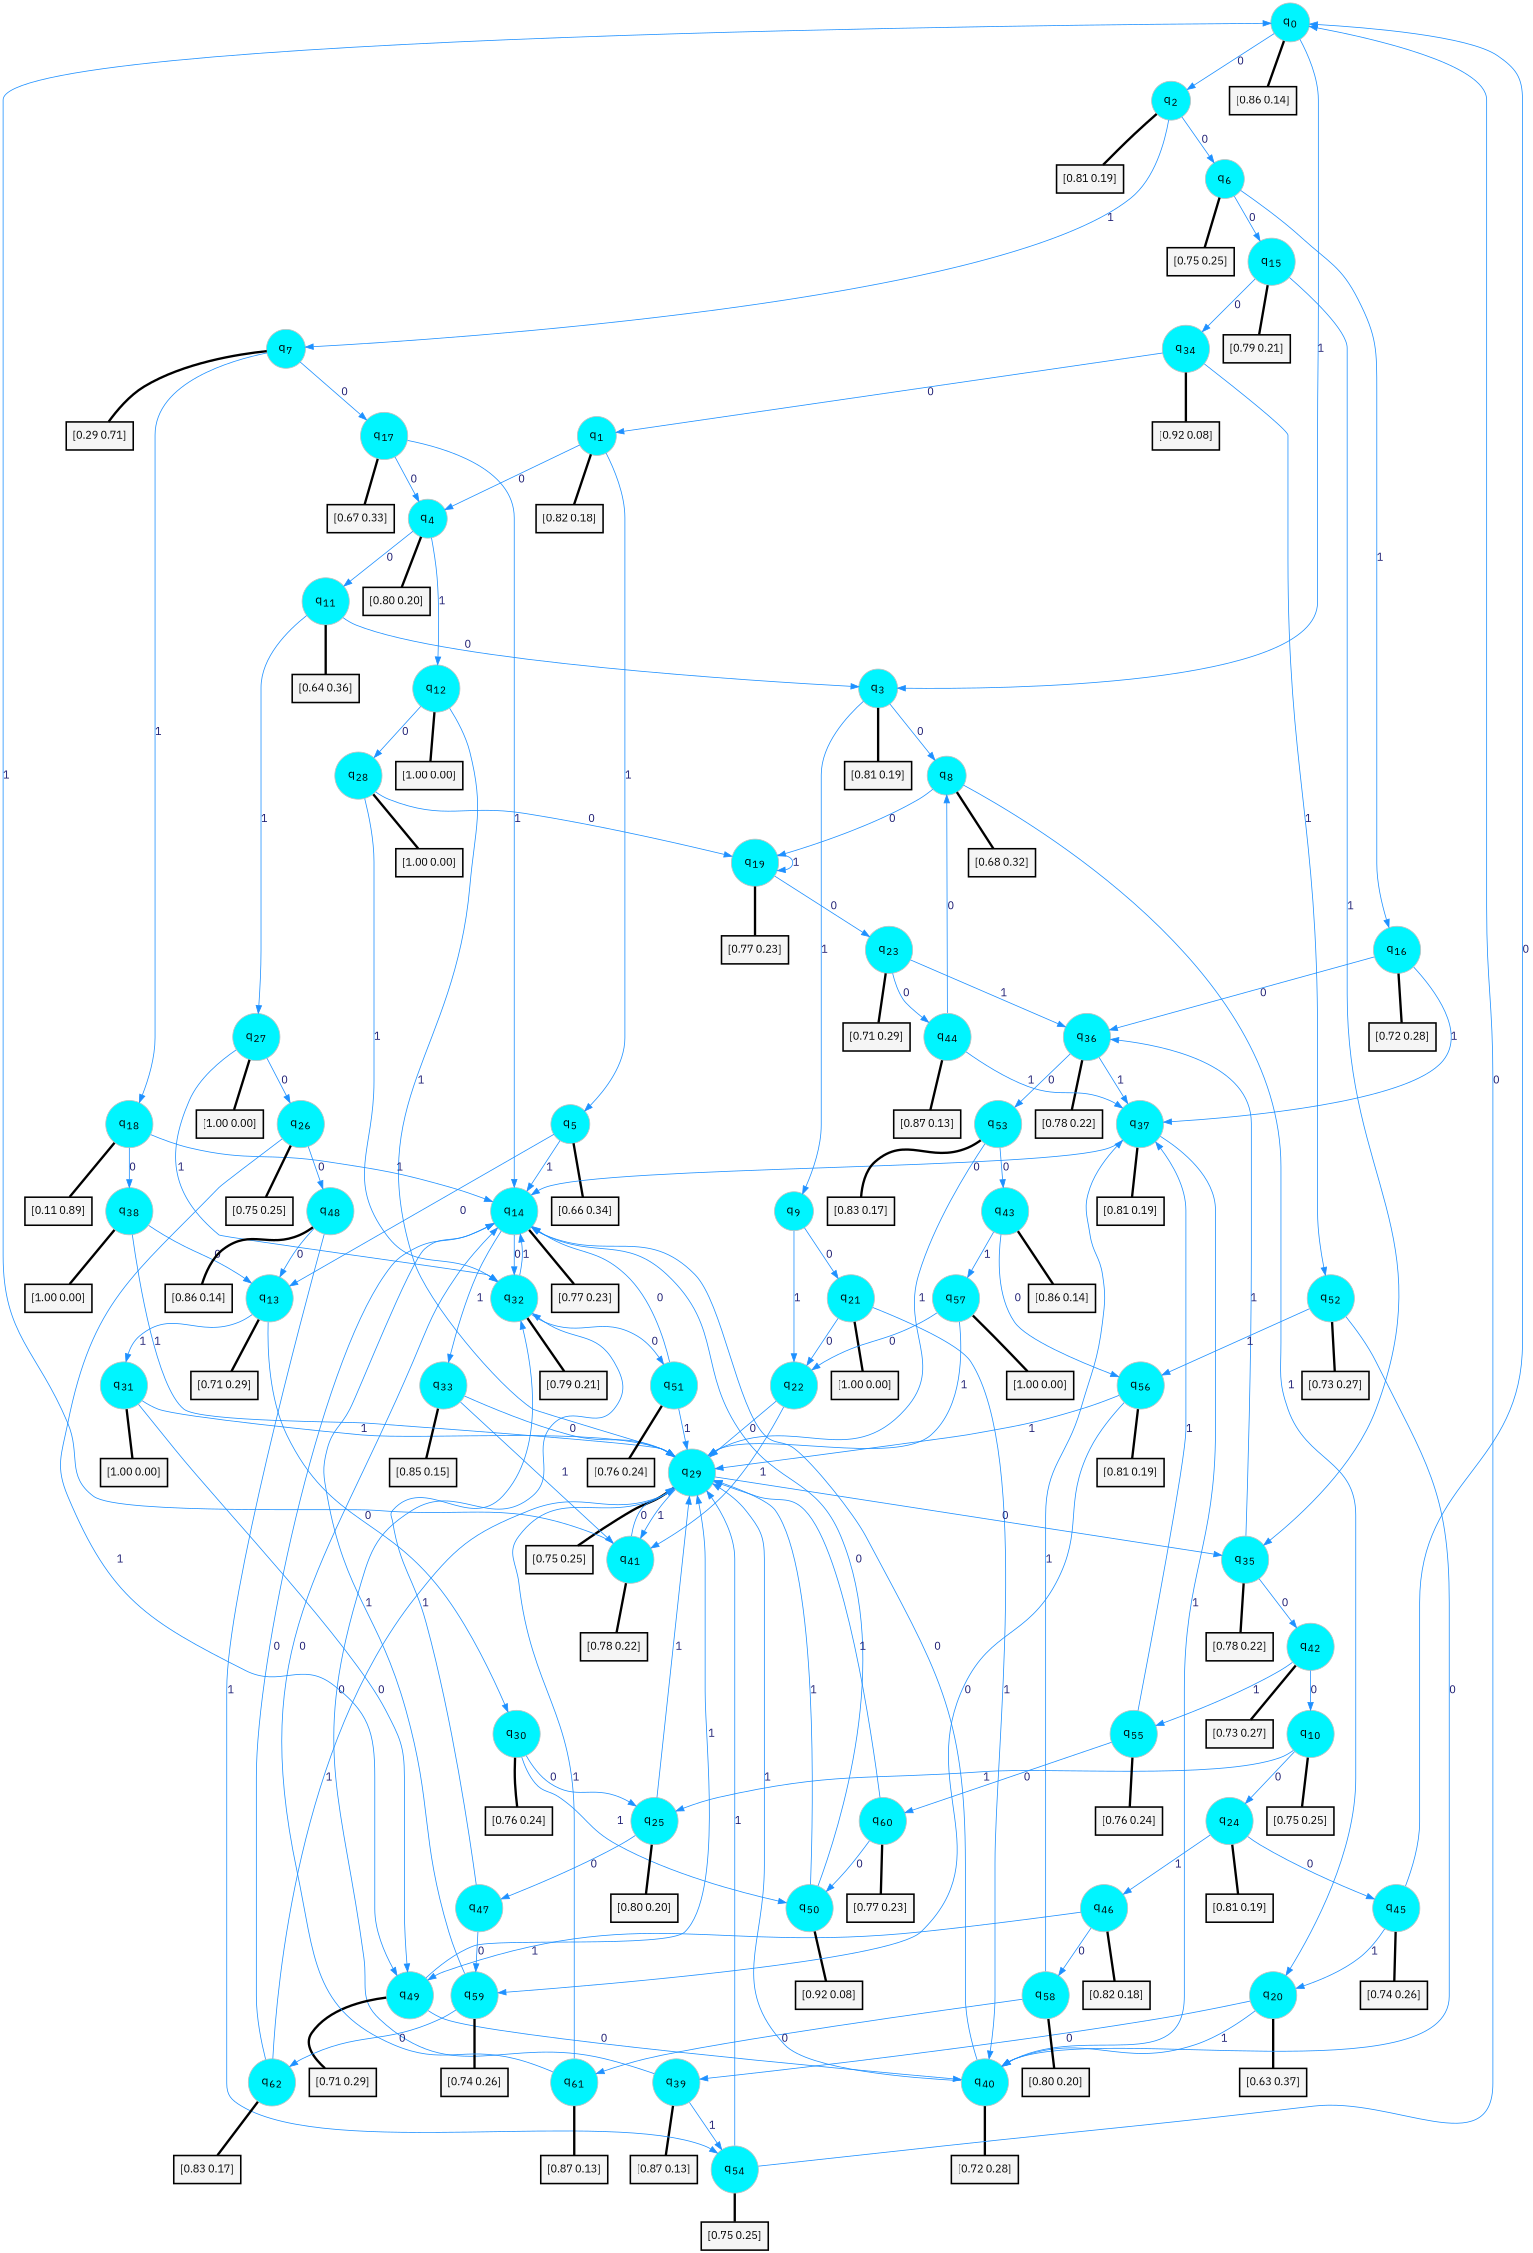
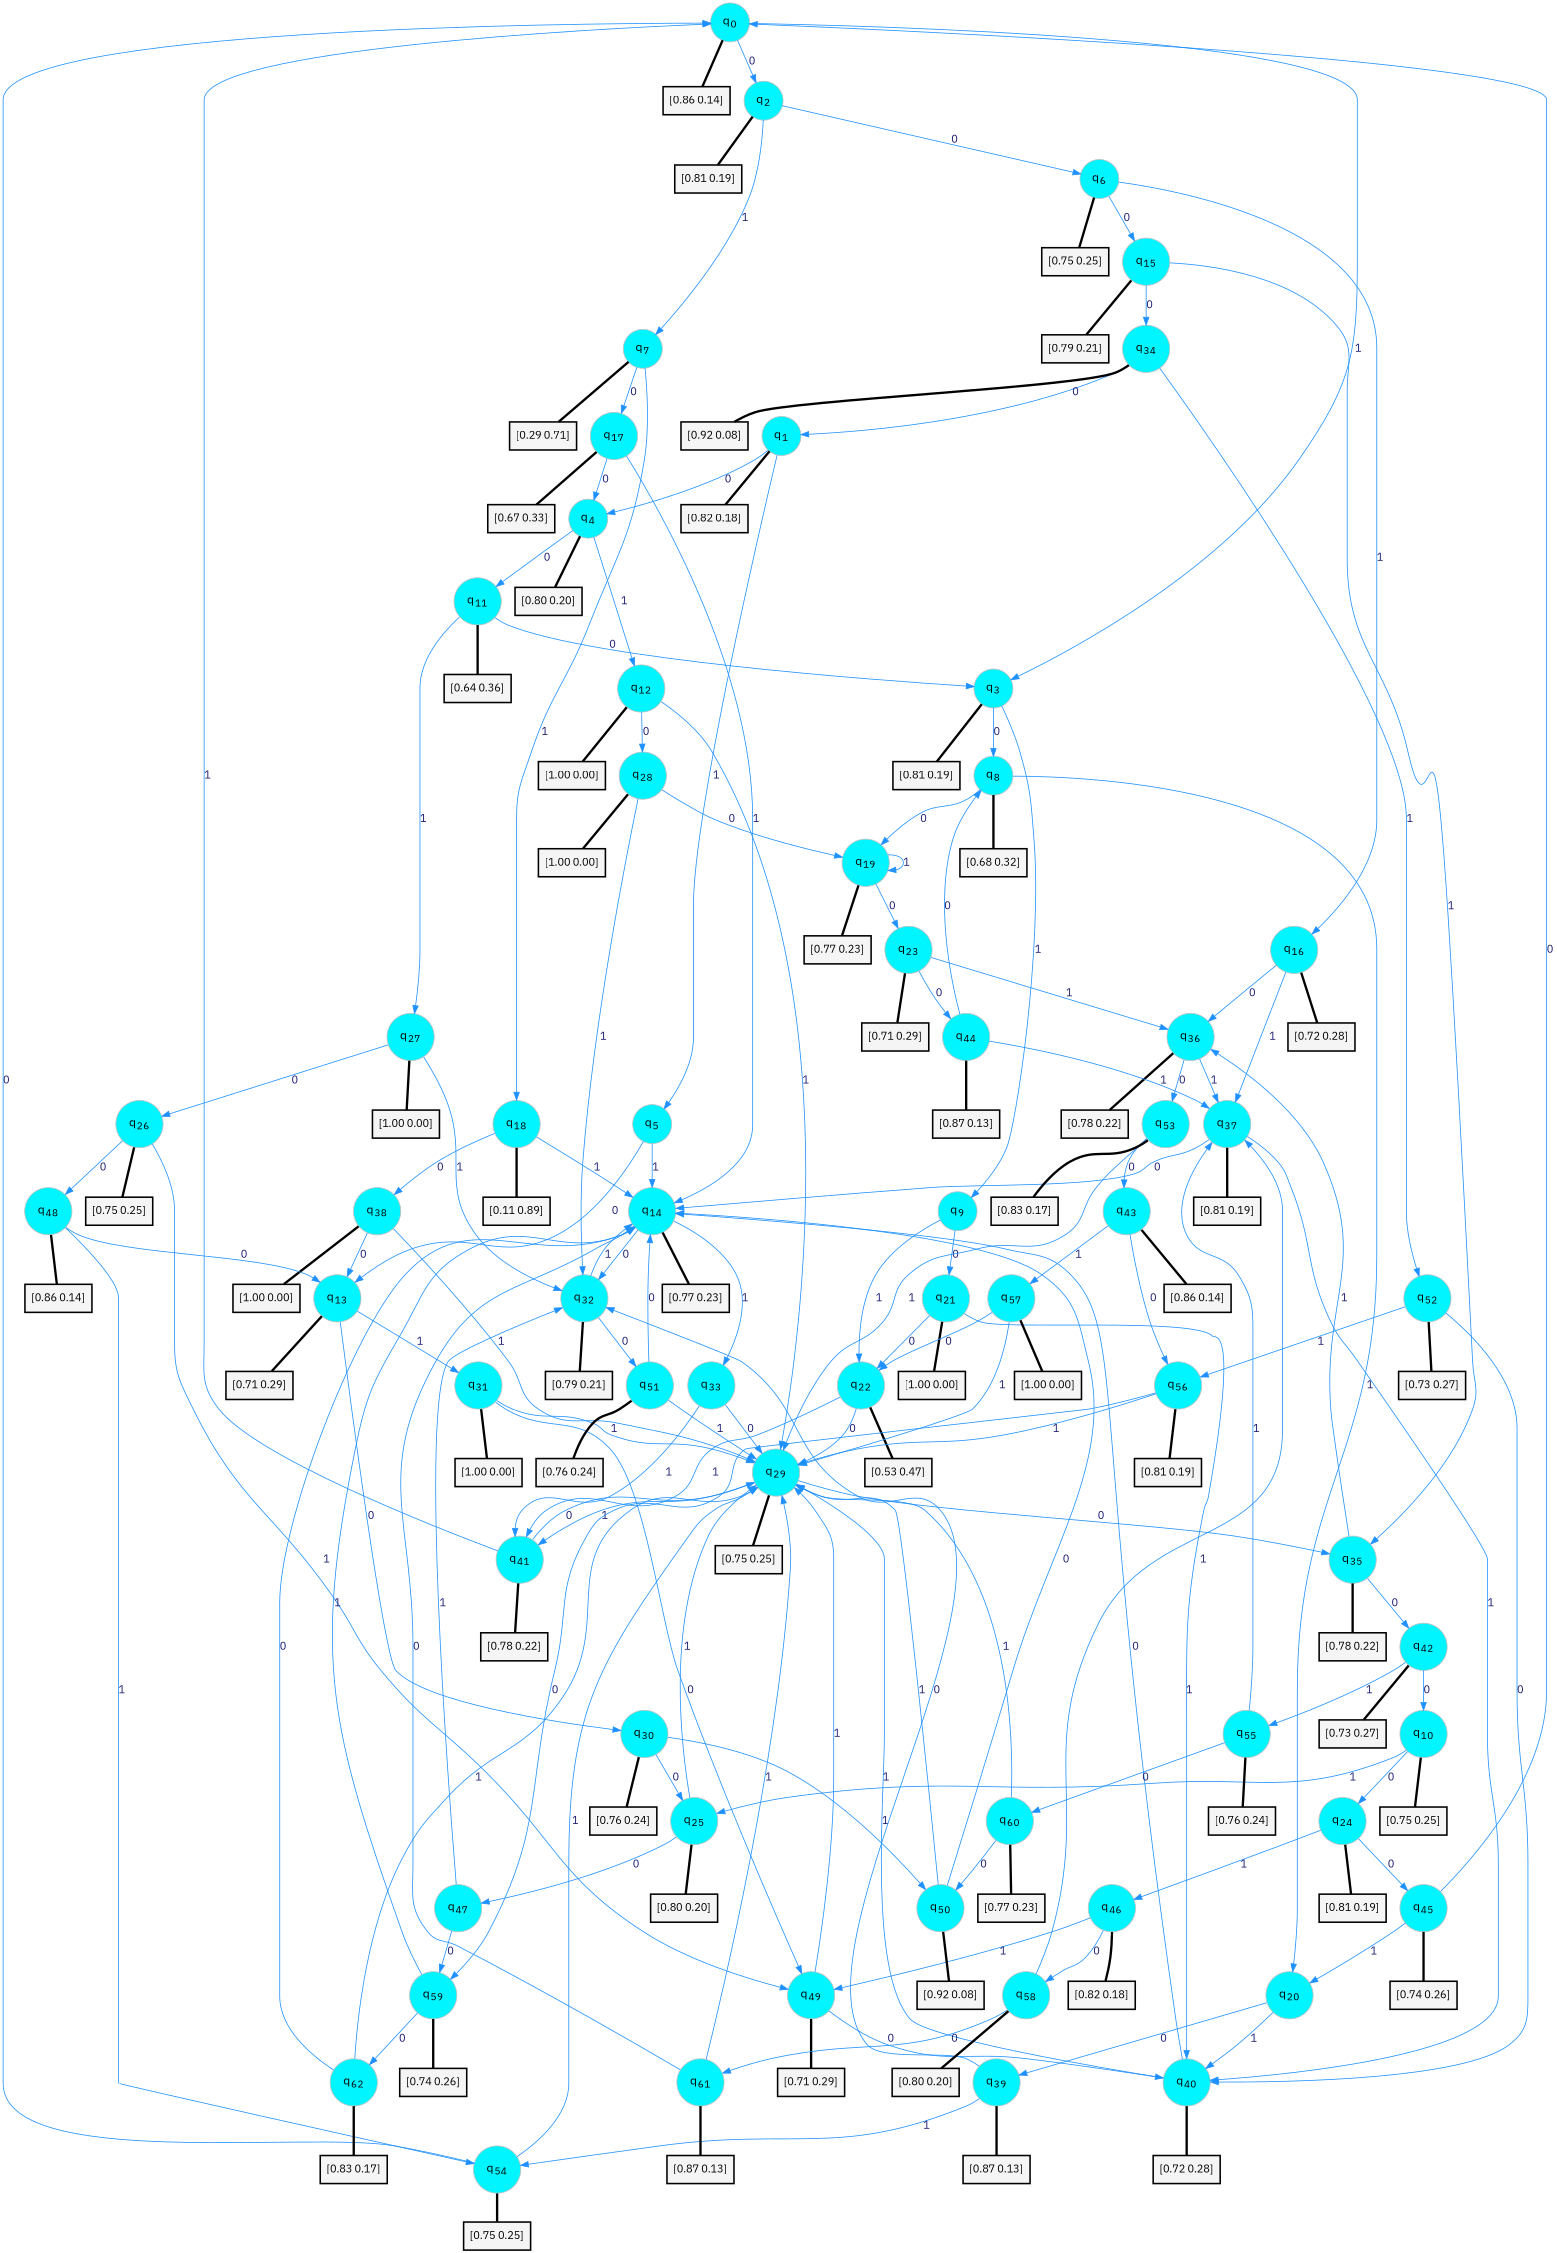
node "[0.66 0.34]": removed
node "[0.85 0.15]": removed
node "[0.53 0.47]": added
node "[0.63 0.37]": removed
